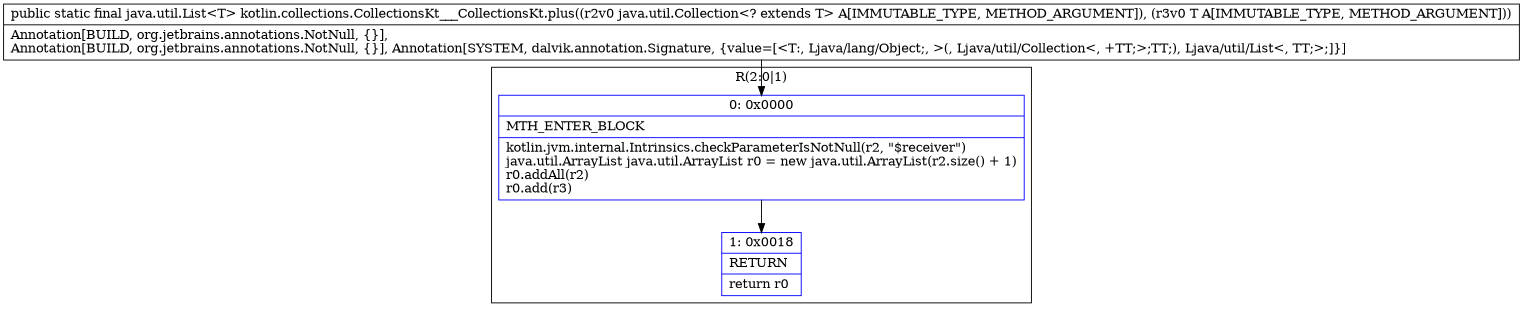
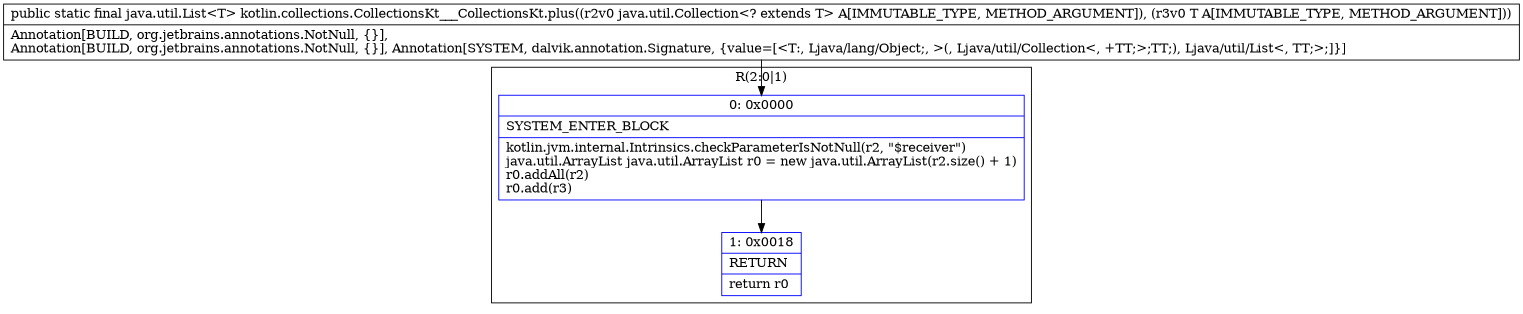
node "0: 0x0000": text "MTH_ENTER_BLOCK" -> "SYSTEM_ENTER_BLOCK"
